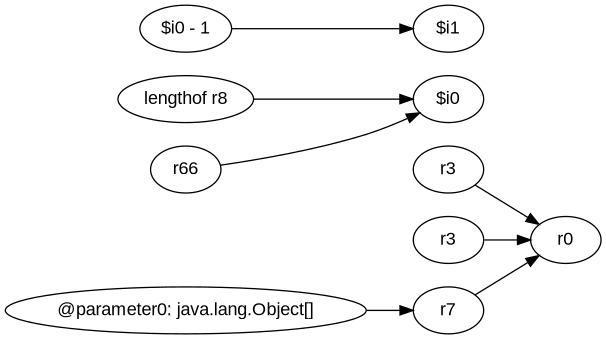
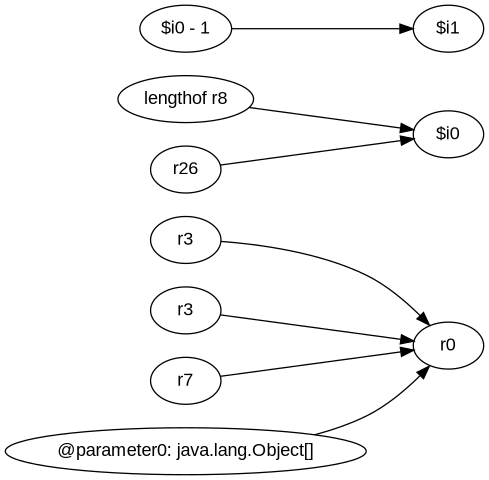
node "r66": label "r66" -> "r26"
edge "@parameter0: java.lang.Object[]" -> "r7": now "@parameter0: java.lang.Object[]" -> "r0"
